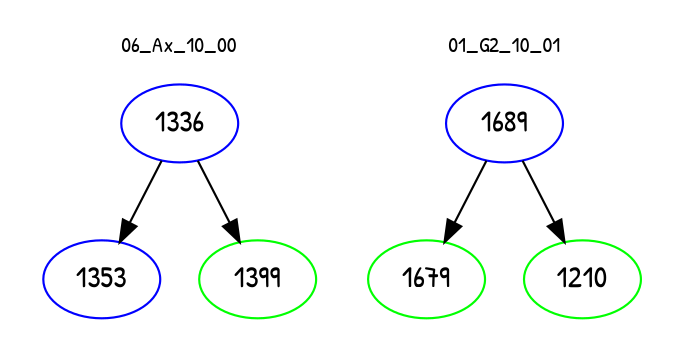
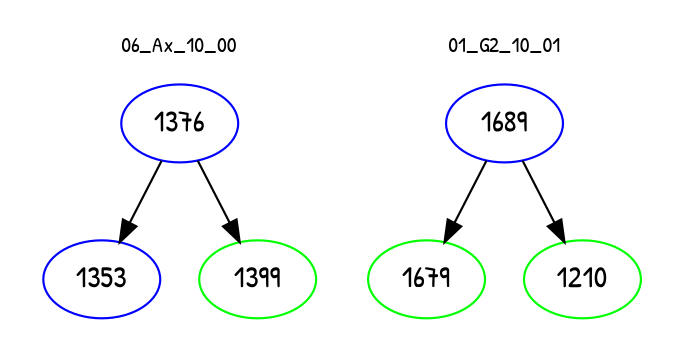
node "1336": label "1336" -> "1376"
